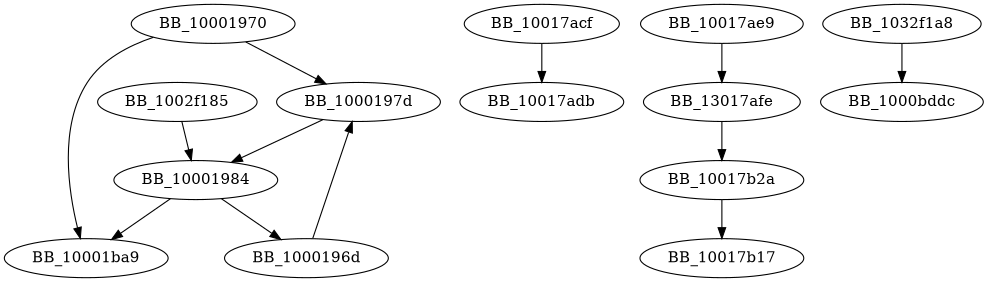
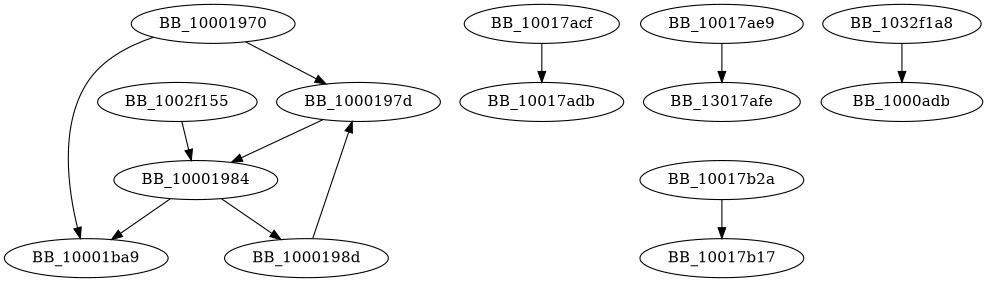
node "BB_1002f185": label "BB_1002f185" -> "BB_1002f155"
node "BB_1000bddc": label "BB_1000bddc" -> "BB_1000adb"
edge "BB_13017afe" -> "BB_10017b2a": removed
node "BB_1000196d": label "BB_1000196d" -> "BB_1000198d"
